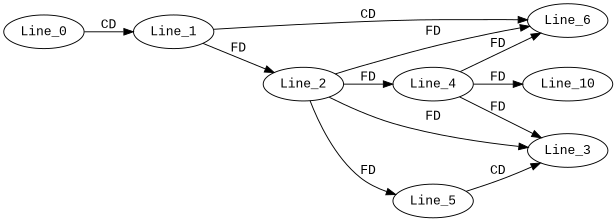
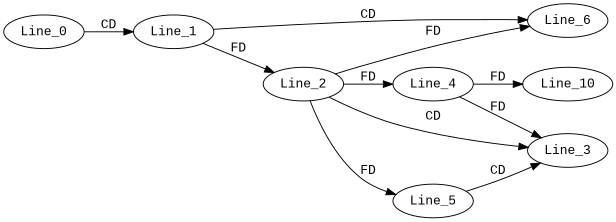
edge "Line_4" -> "Line_6": removed, label "FD"
edge "Line_2" -> "Line_3": label "FD" -> "CD"
